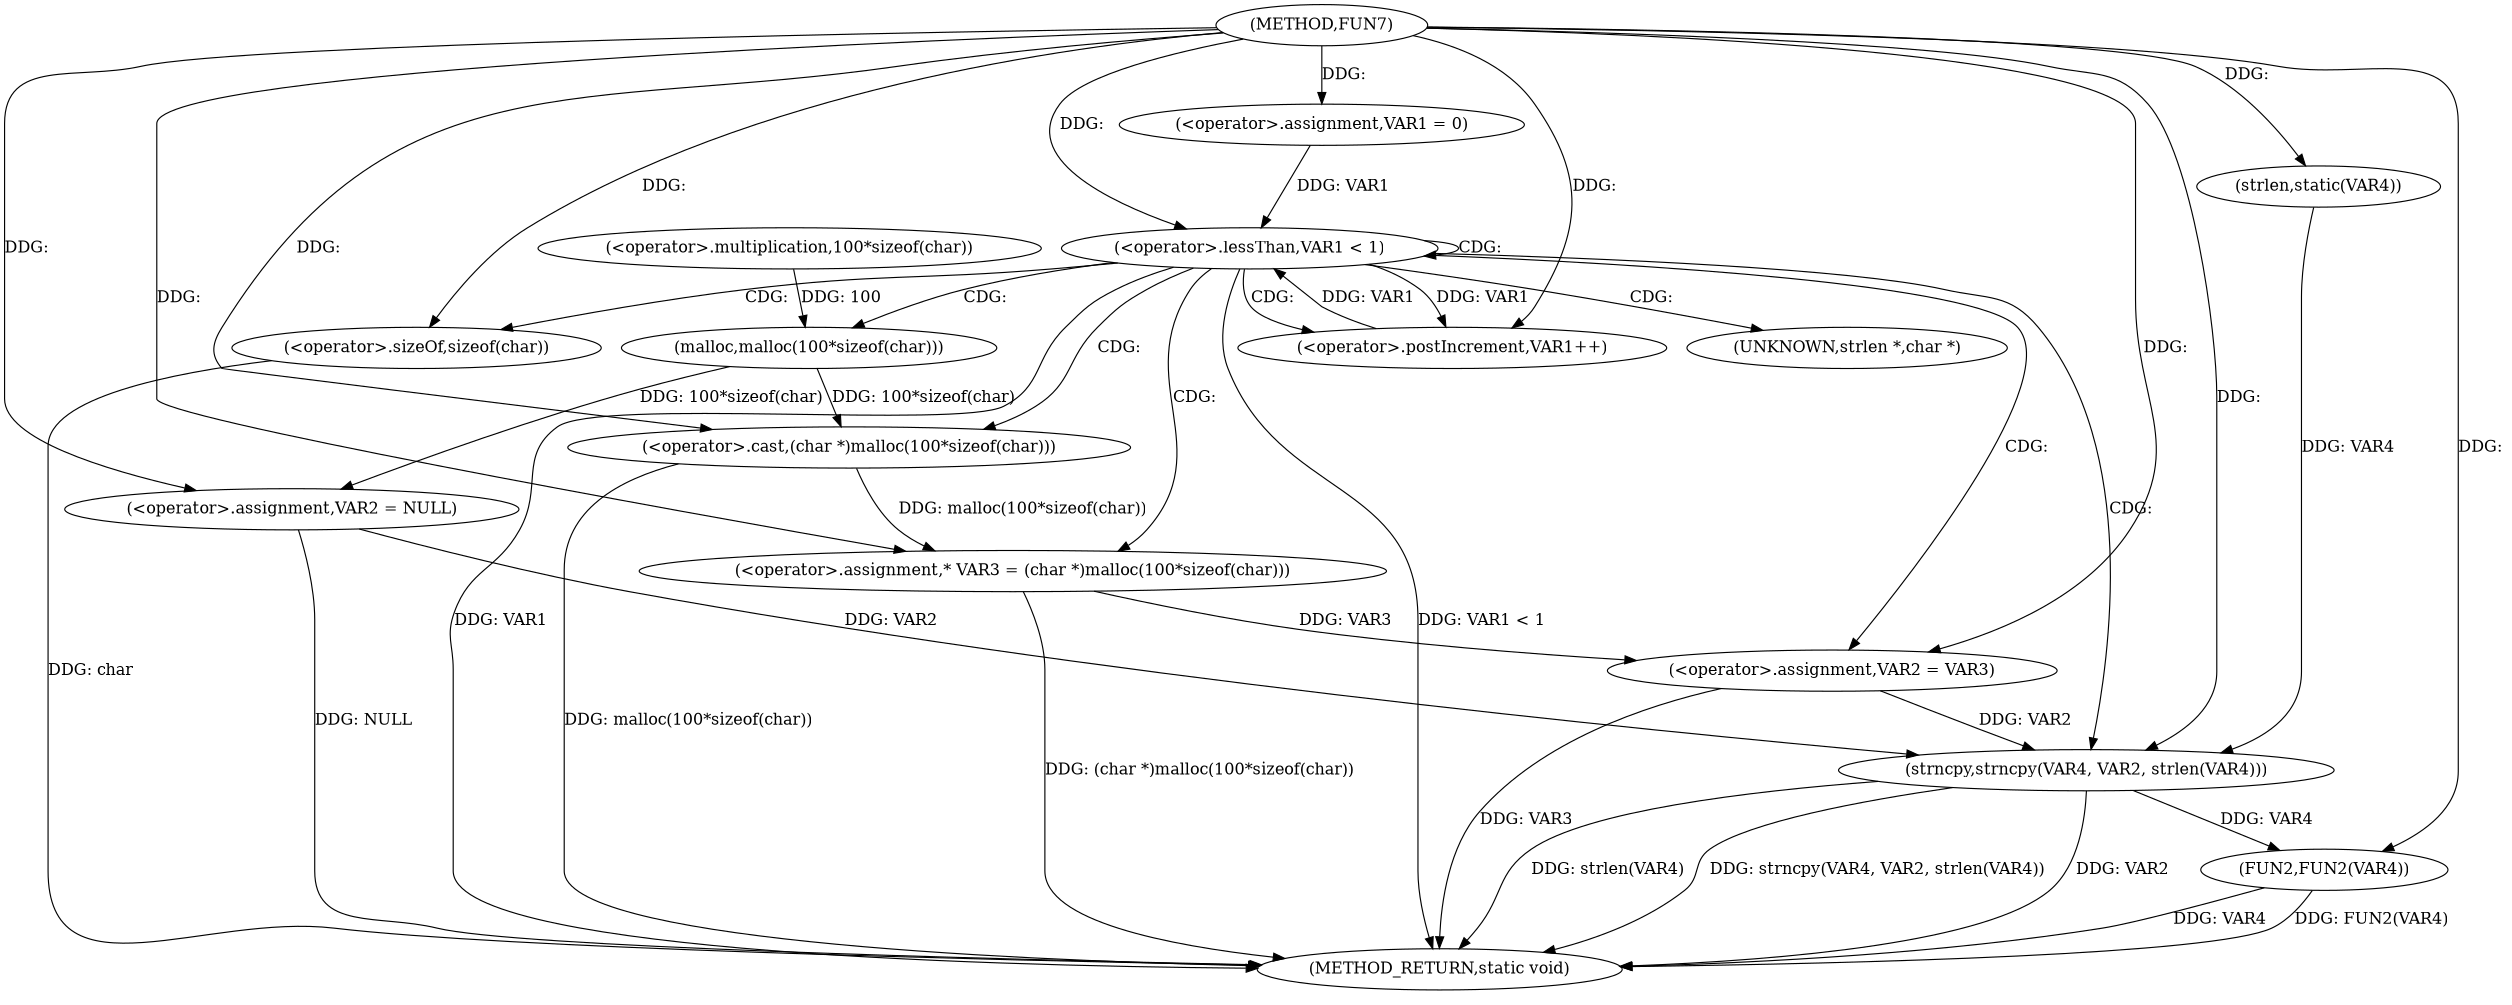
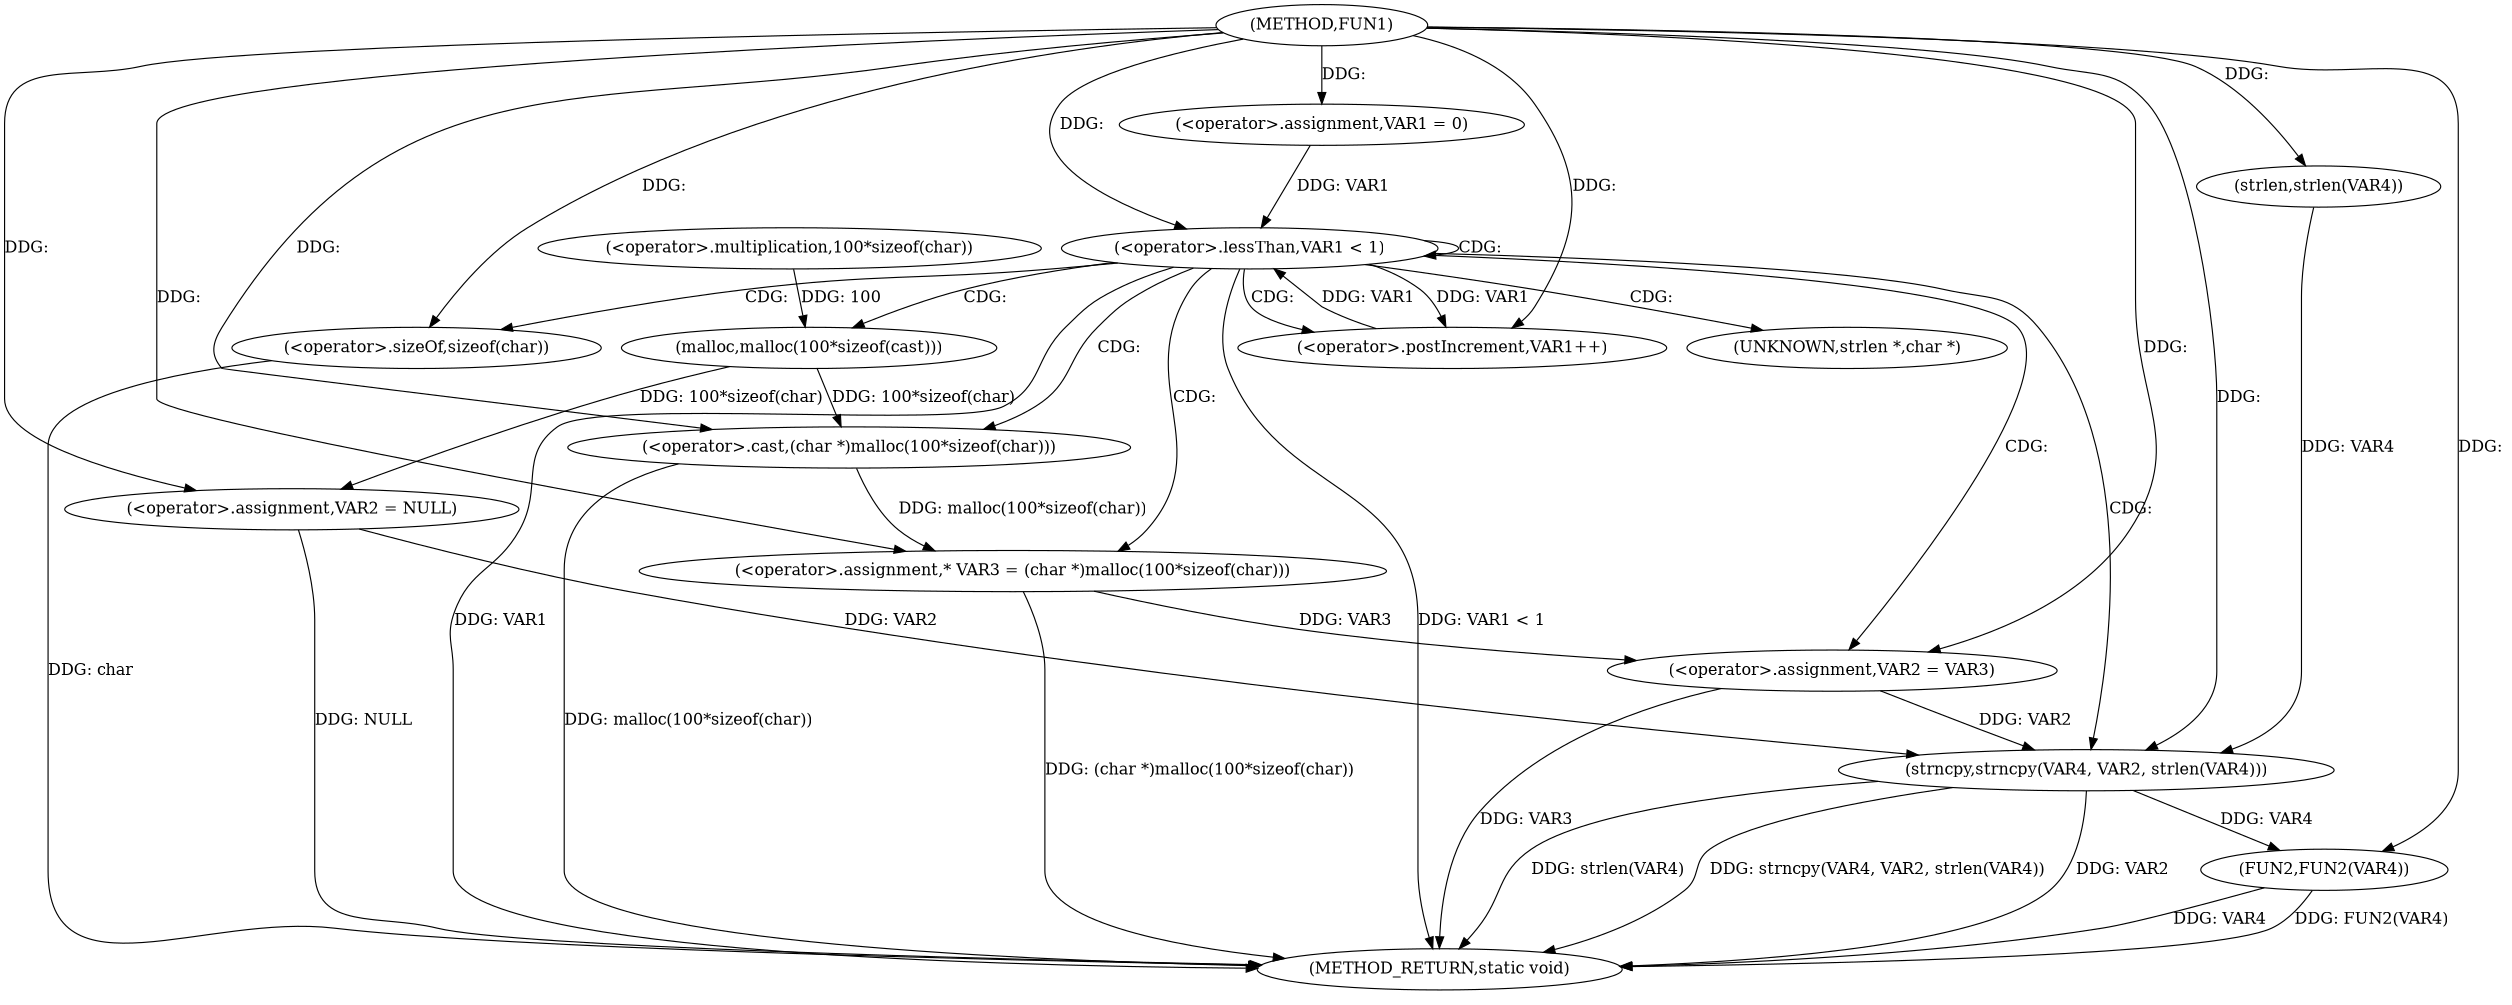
node "(METHOD,FUN7)": label "(METHOD,FUN7)" -> "(METHOD,FUN1)"
node "(strlen,static(VAR4))": label "(strlen,static(VAR4))" -> "(strlen,strlen(VAR4))"
node "(malloc,malloc(100*sizeof(char)))": label "(malloc,malloc(100*sizeof(char)))" -> "(malloc,malloc(100*sizeof(cast)))"
